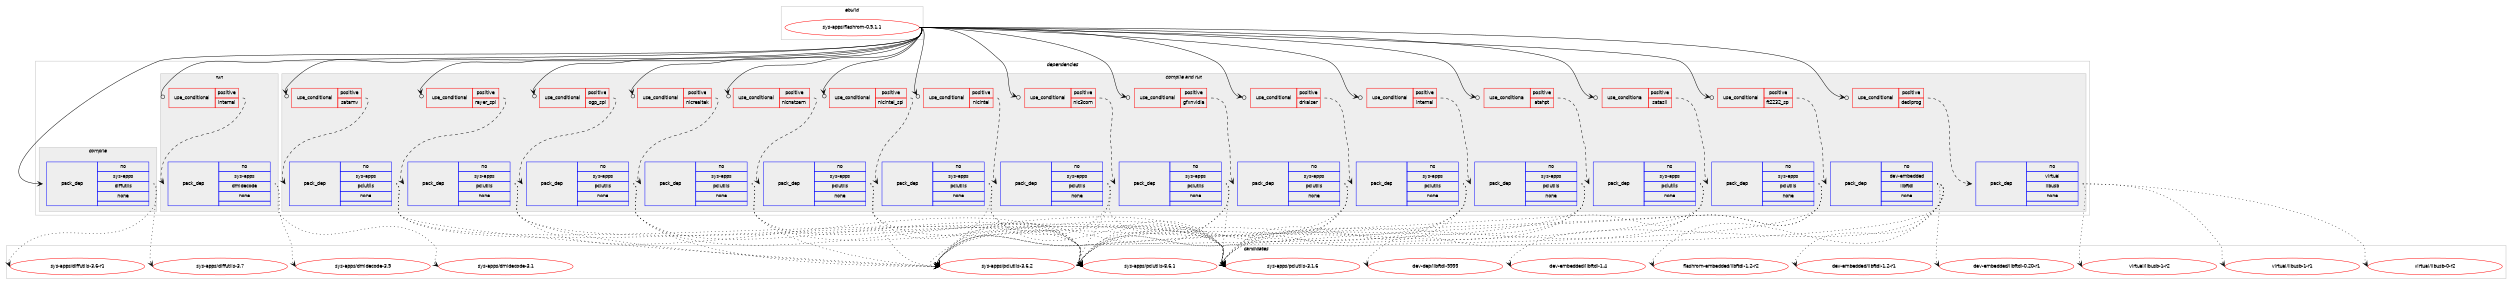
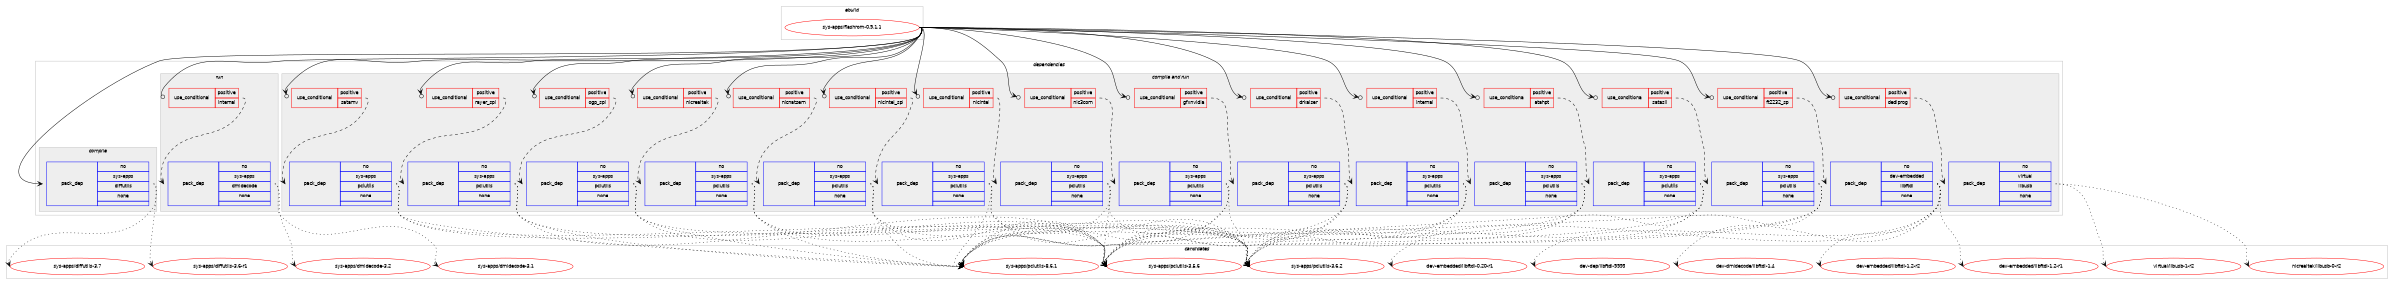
node "sys-apps/dmidecode-3.9": label "sys-apps/dmidecode-3.9" -> "sys-apps/dmidecode-3.2"
node "sys-apps/pciutils-3.1.6": label "sys-apps/pciutils-3.1.6" -> "sys-apps/pciutils-3.5.6"
node "dev-embedded/libftdi-1.4": label "dev-embedded/libftdi-1.4" -> "dev-dmidecode/libftdi-1.4"
node "flashrom-embedded/libftdi-1.2-r2": label "flashrom-embedded/libftdi-1.2-r2" -> "dev-embedded/libftdi-1.2-r2"
node "virtual/libusb-1-r1": removed
node "virtual/libusb-0-r2": label "virtual/libusb-0-r2" -> "nicrealtek/libusb-0-r2"
